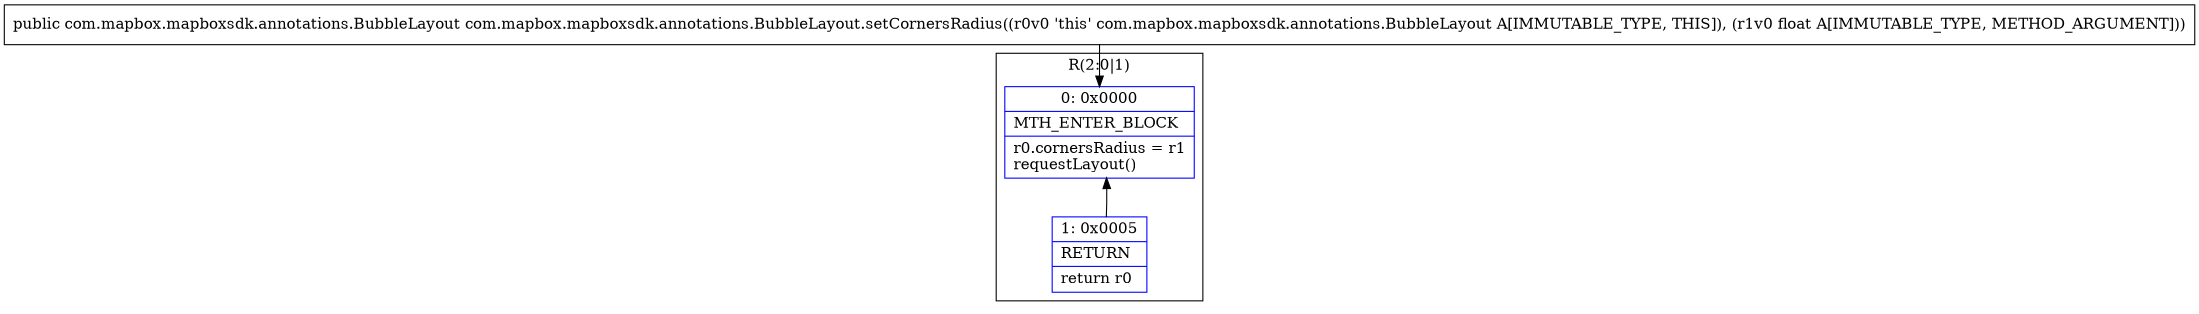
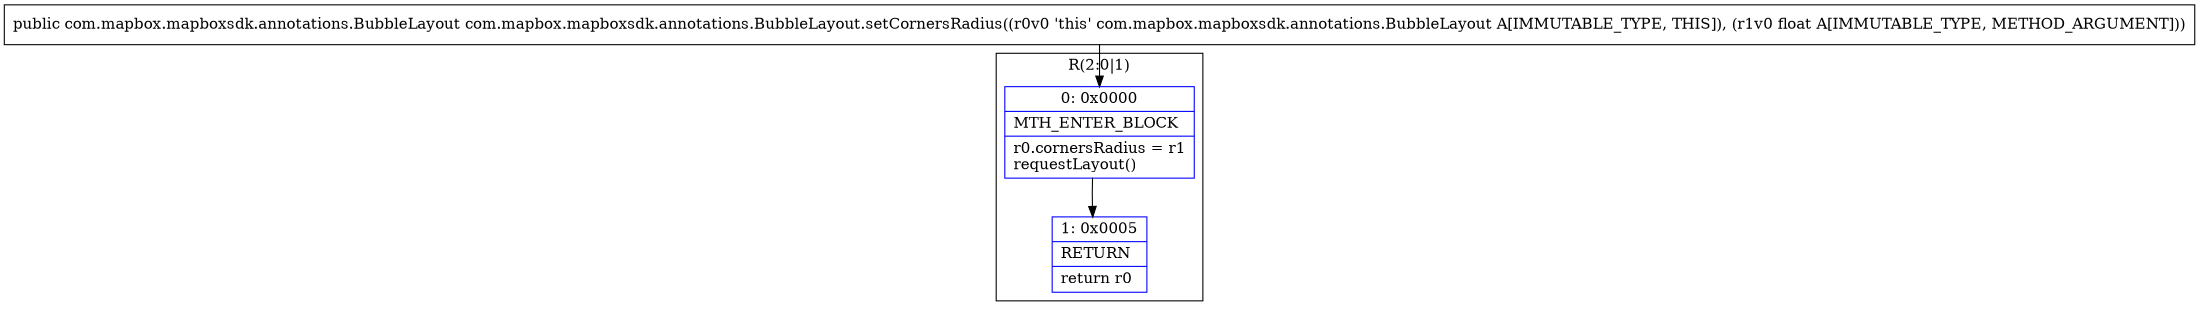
edge "1: 0x0005" -> "0: 0x0000": reversed
